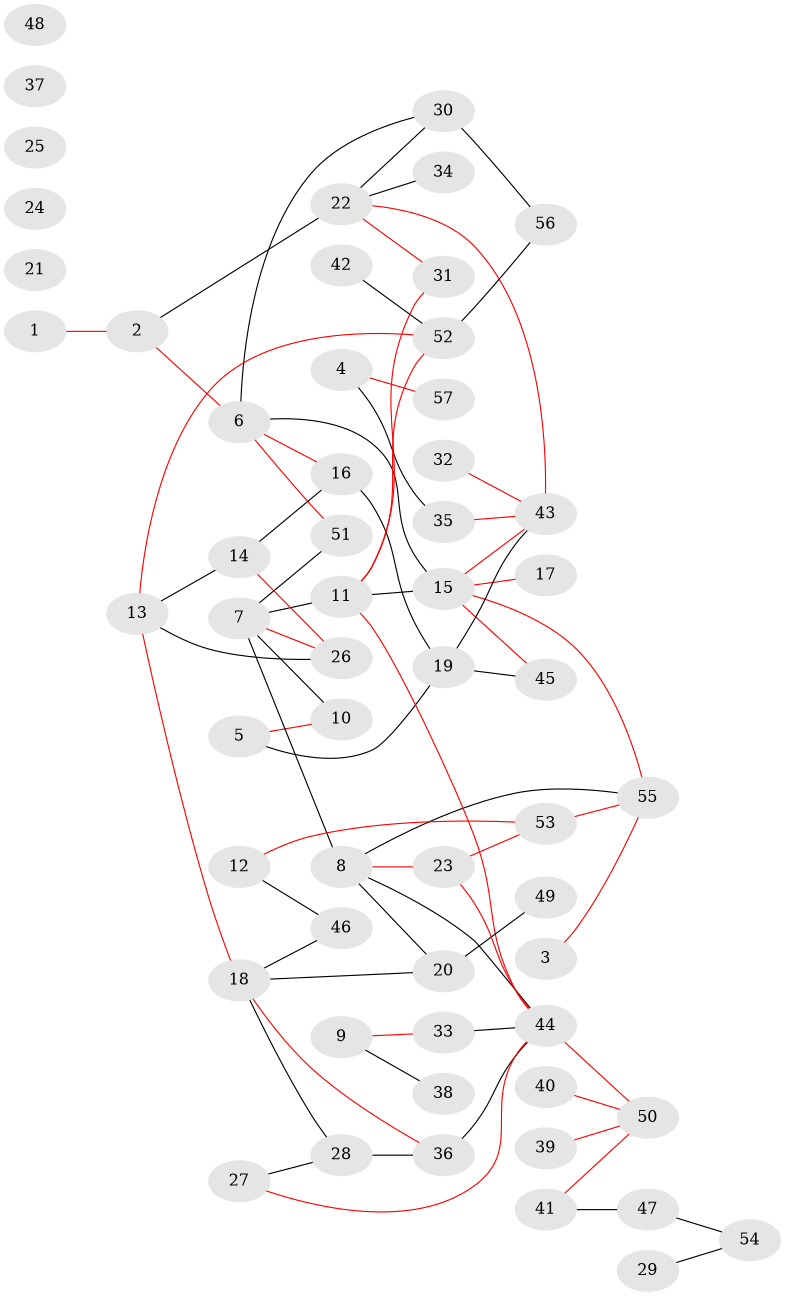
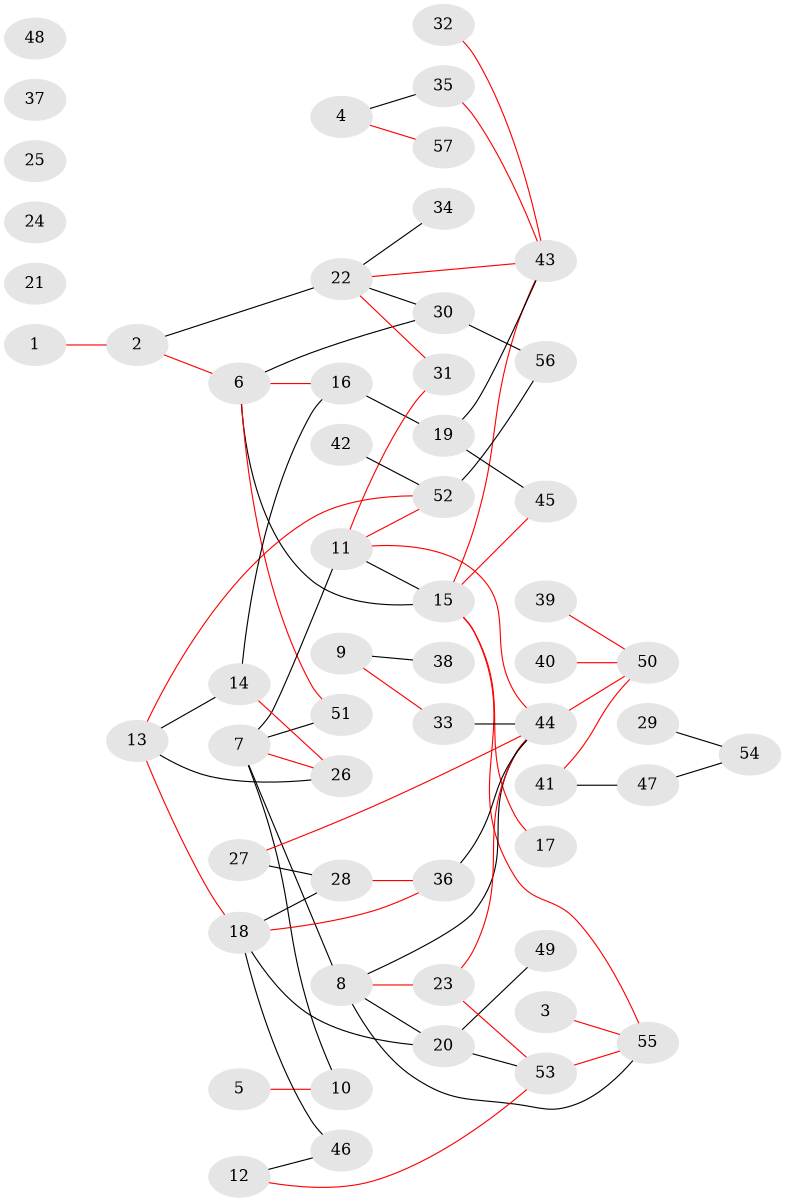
edge "19" -- "5": removed
edge "20" -- "53": added
edge "28" -- "36": color black -> red
